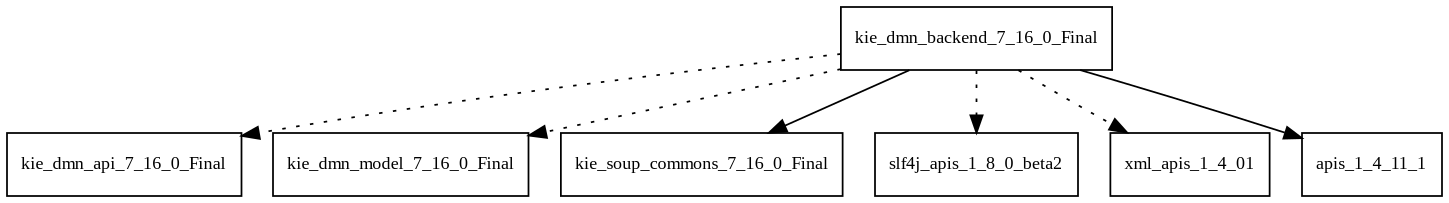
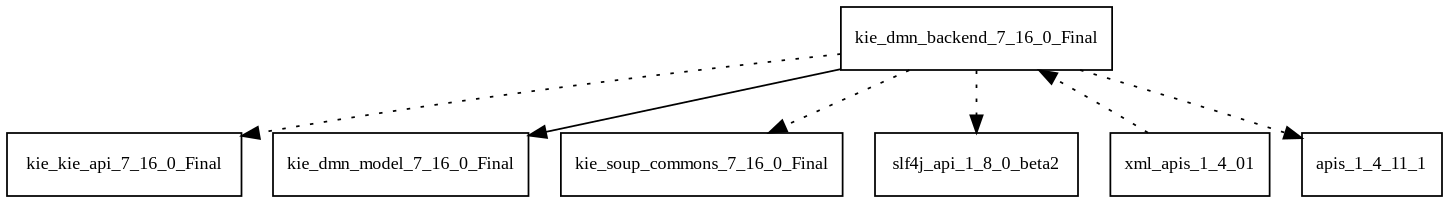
edge "kie_dmn_backend_7_16_0_Final" -> "kie_soup_commons_7_16_0_Final": style solid -> dotted
edge "kie_dmn_backend_7_16_0_Final" -> "xml_apis_1_4_01": reversed
edge "kie_dmn_backend_7_16_0_Final" -> "kie_dmn_model_7_16_0_Final": style dotted -> solid
edge "kie_dmn_backend_7_16_0_Final" -> "apis_1_4_11_1": style solid -> dotted
node "kie_dmn_api_7_16_0_Final": label "kie_dmn_api_7_16_0_Final" -> "kie_kie_api_7_16_0_Final"
node "slf4j_apis_1_8_0_beta2": label "slf4j_apis_1_8_0_beta2" -> "slf4j_api_1_8_0_beta2"
